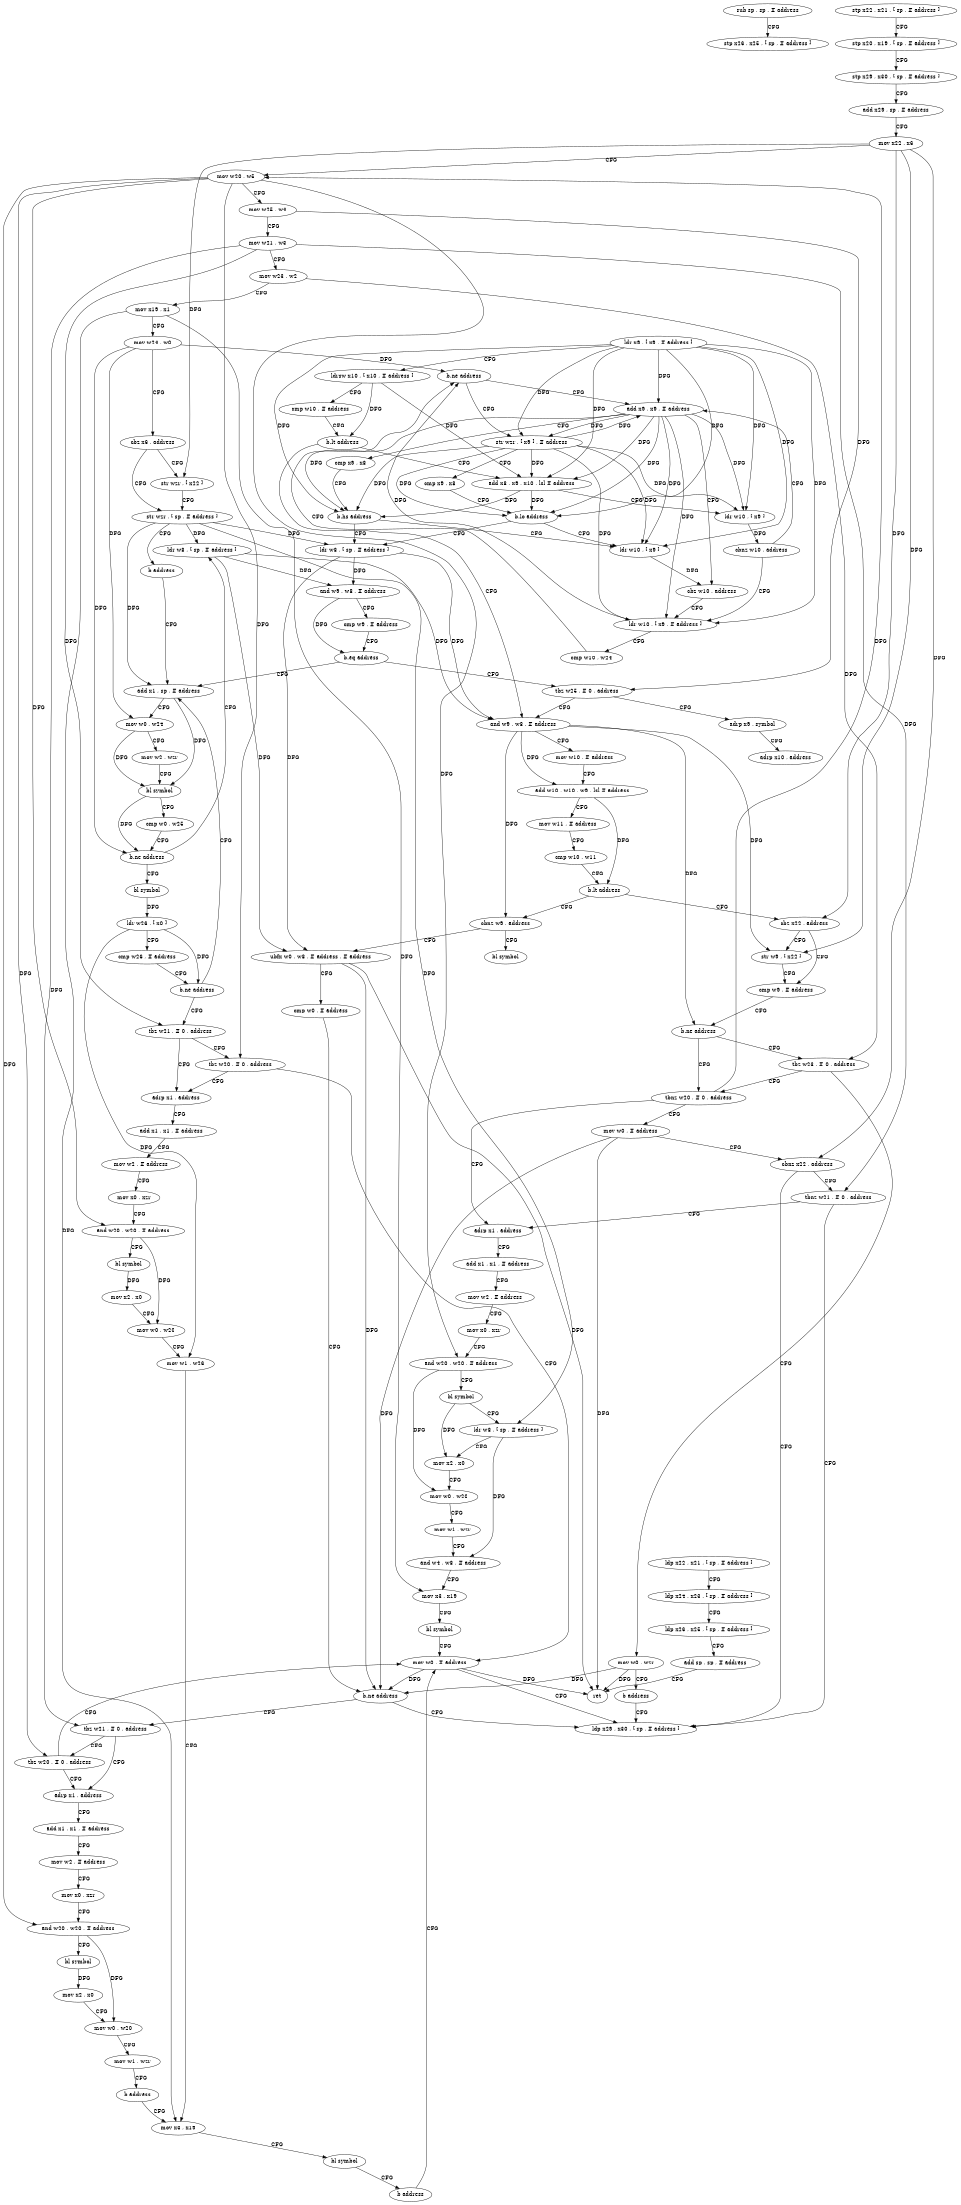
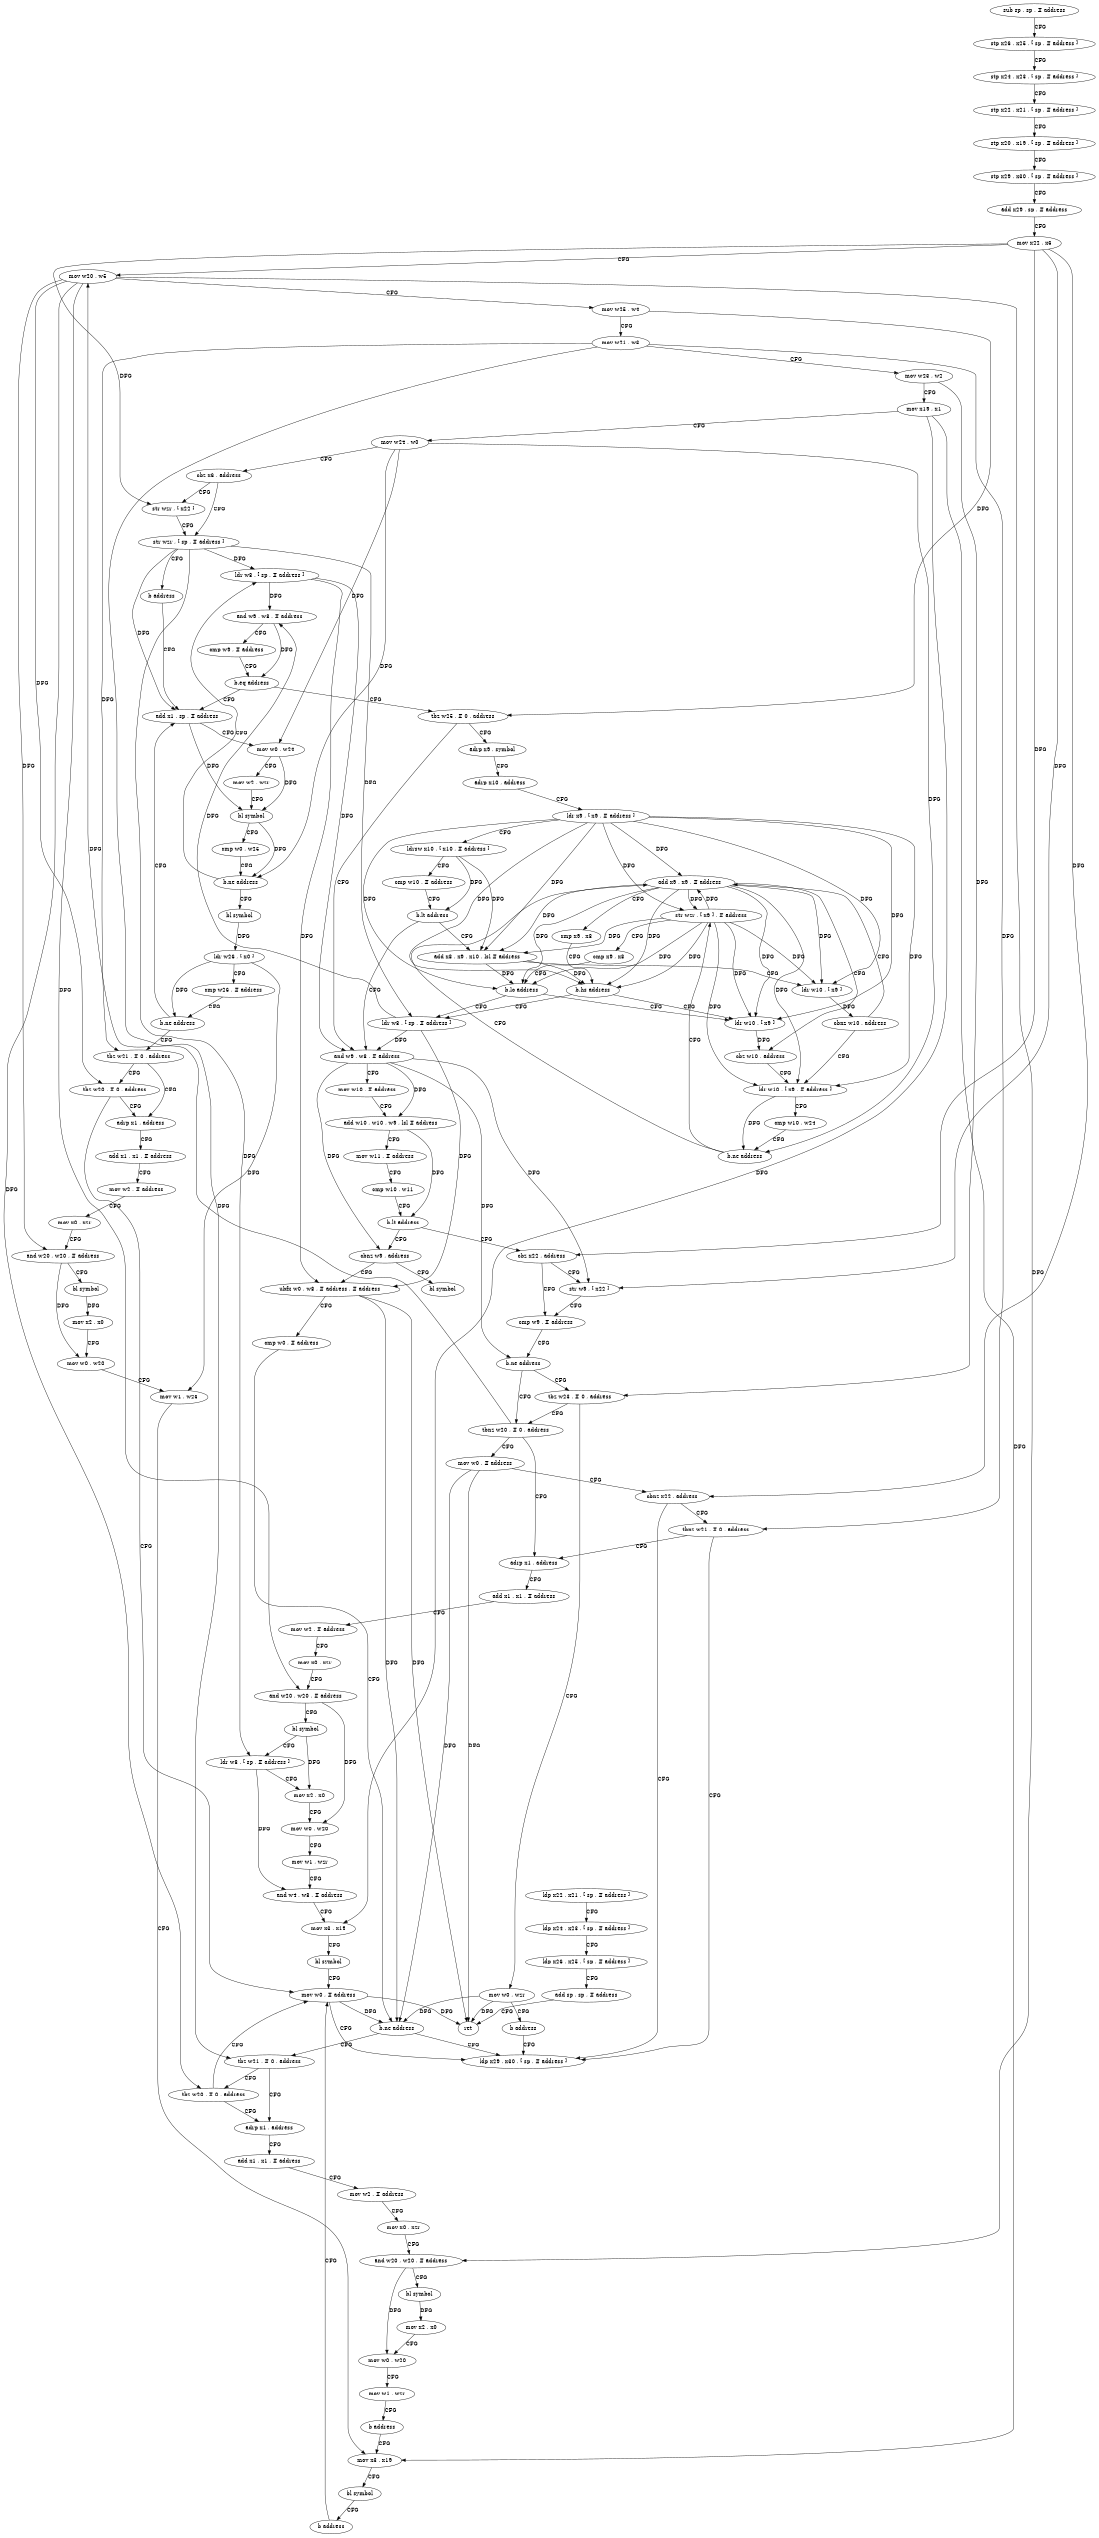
node "stp x24 , x23 , [ sp , # address ]": added
edge "adrp x10 , address" -> "ldr x9 , [ x9 , # address ]": added, label "CFG"
